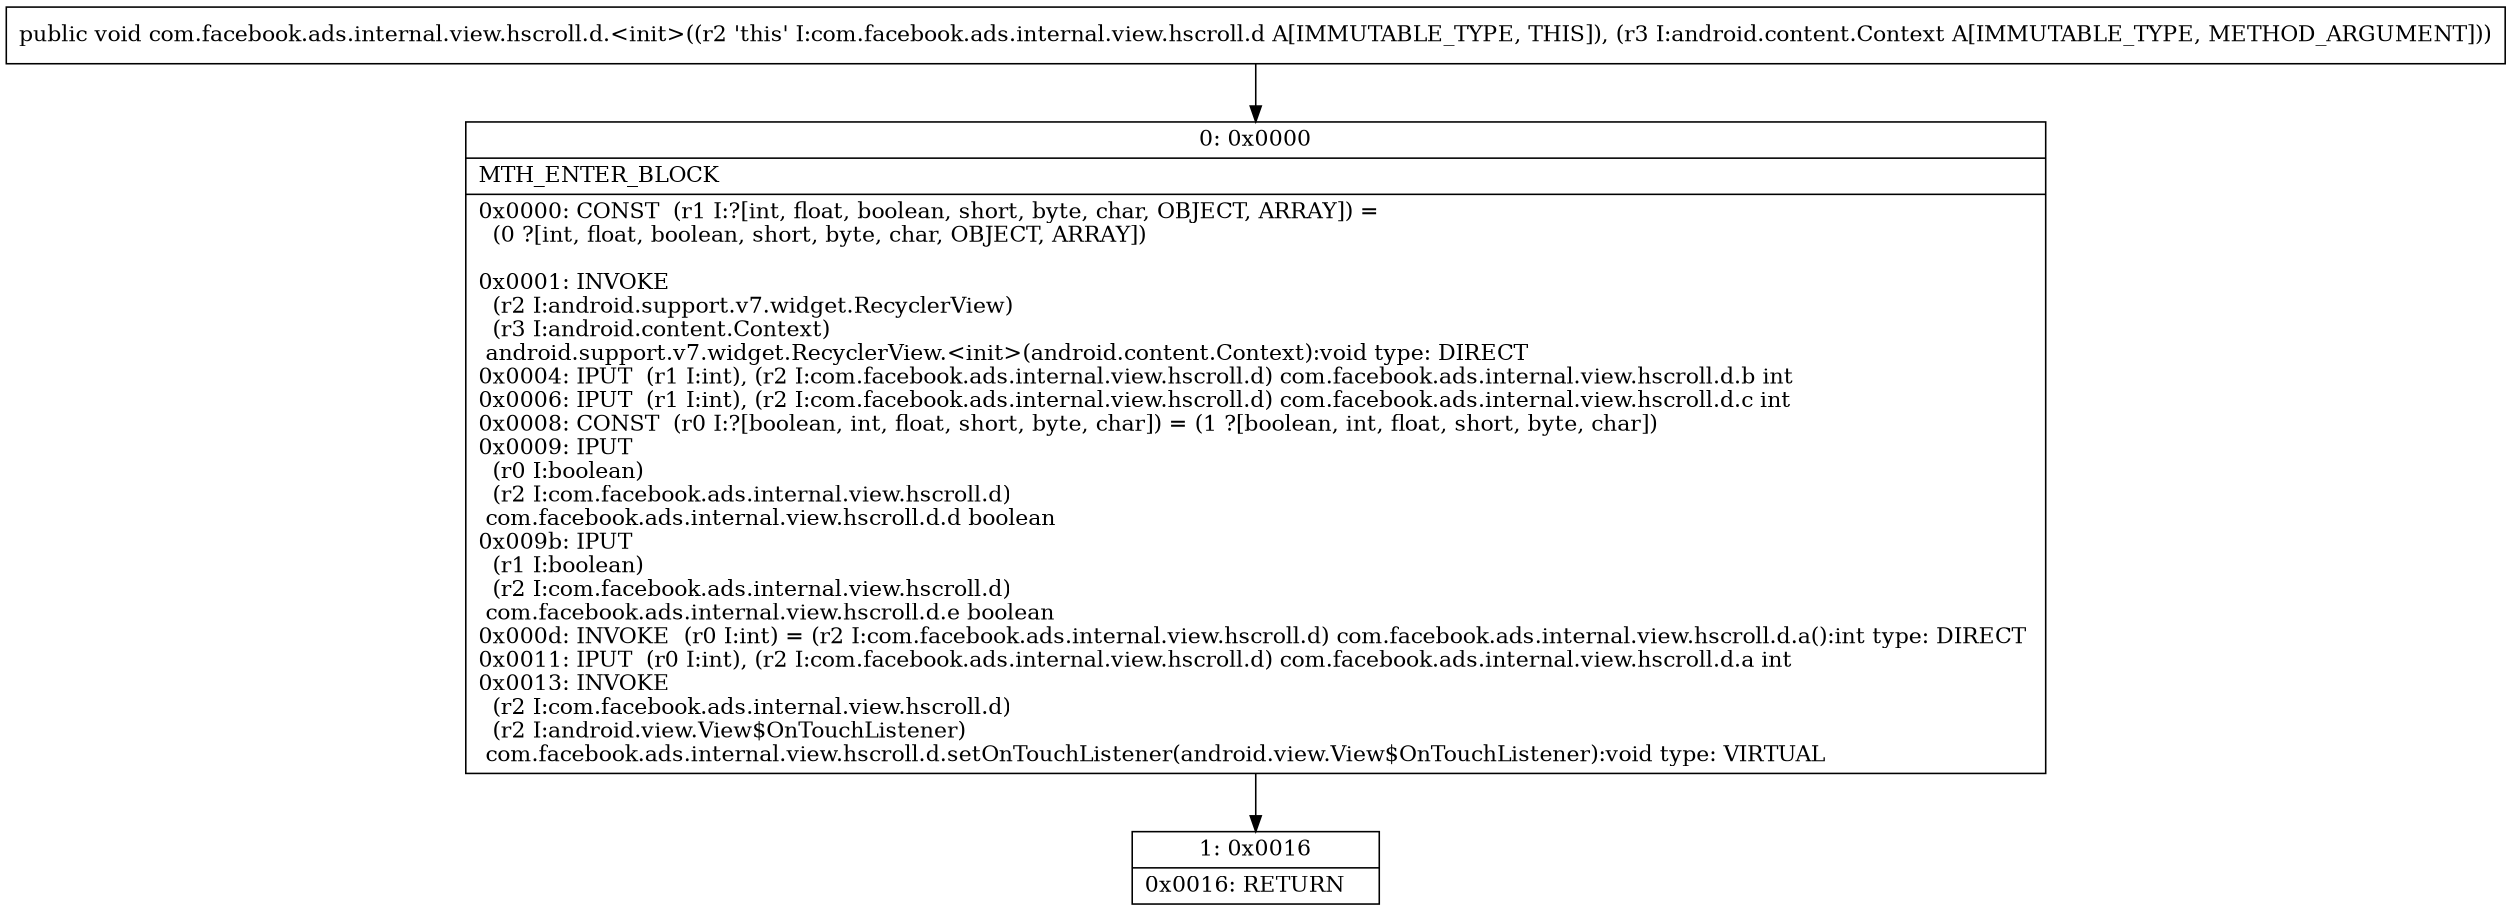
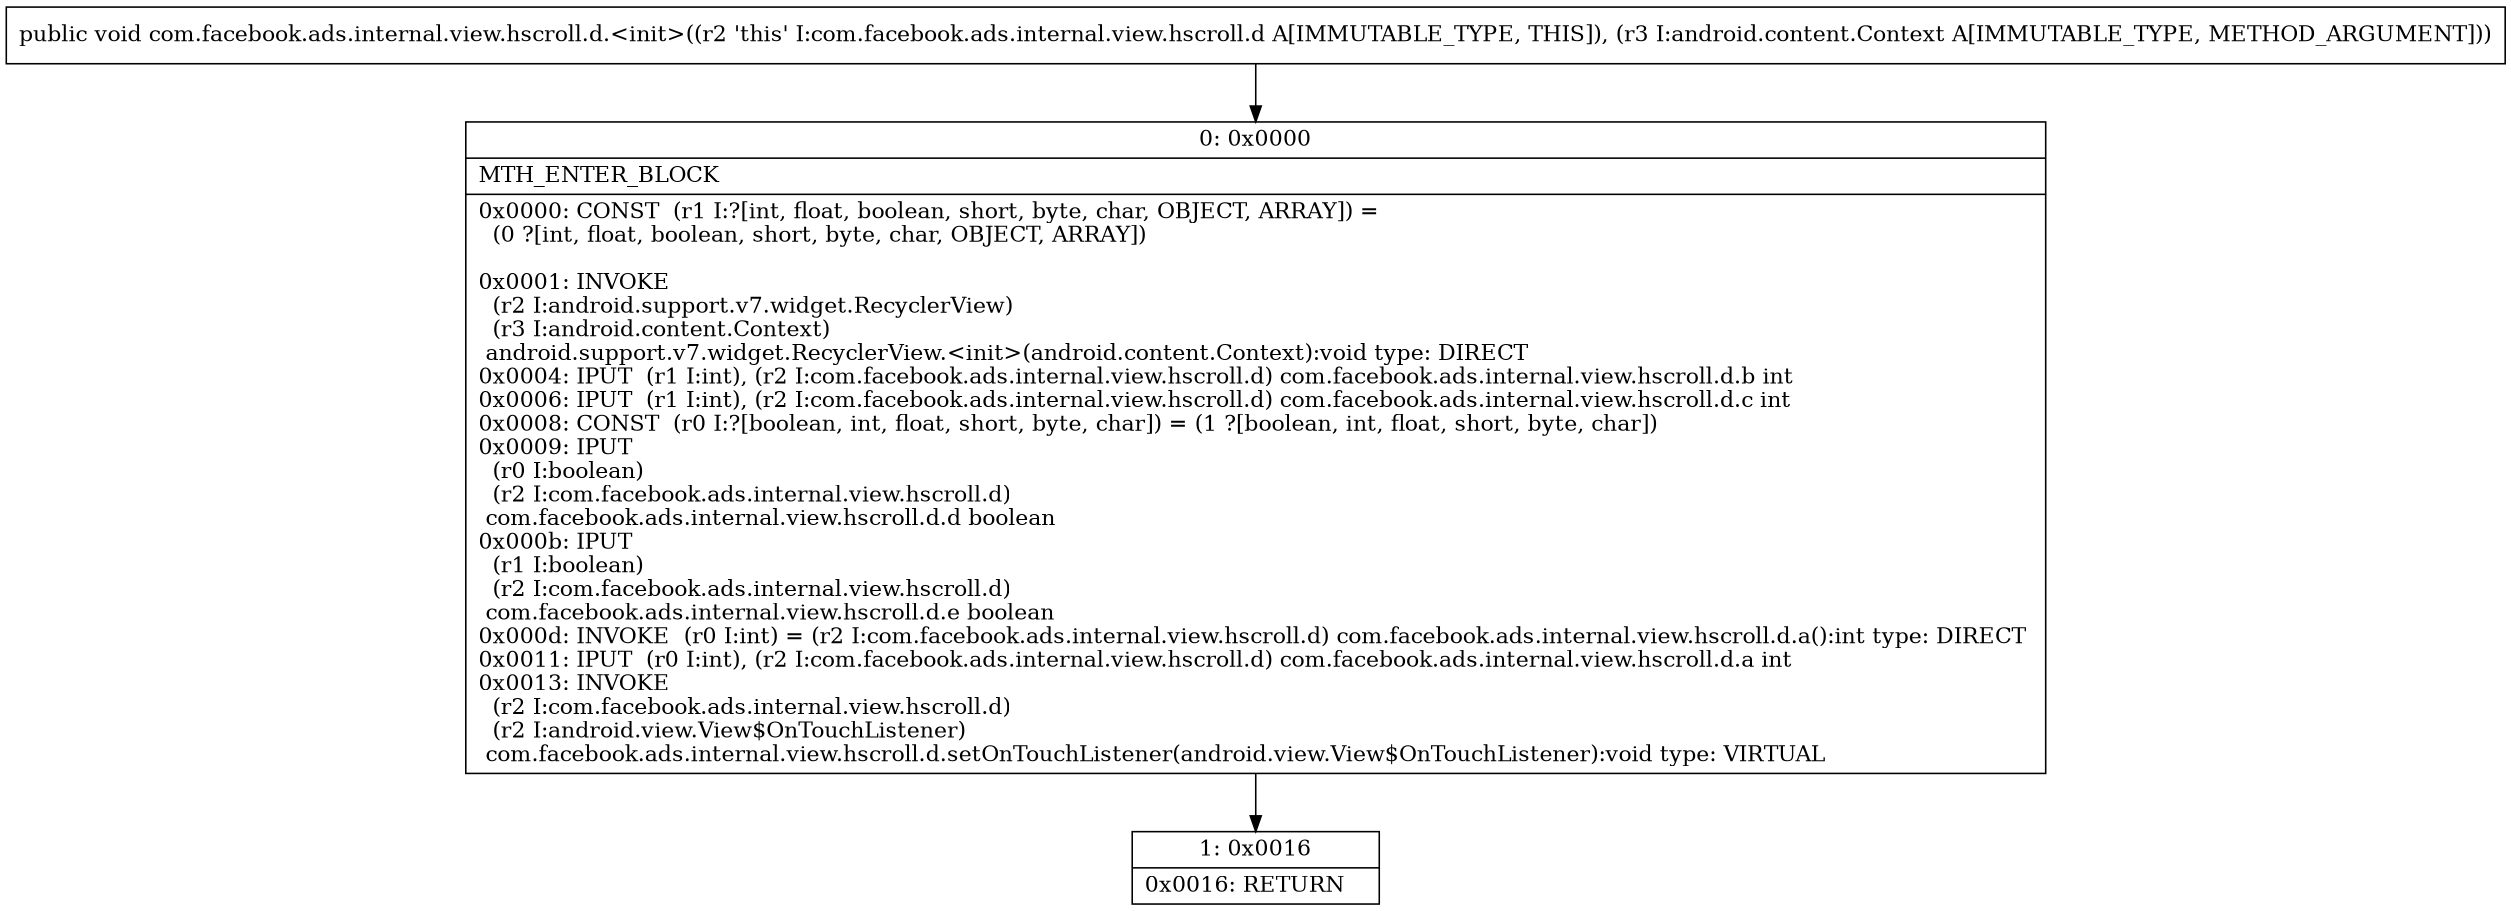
node "0: 0x0000": text "0x009b: IPUT" -> "0x000b: IPUT"
